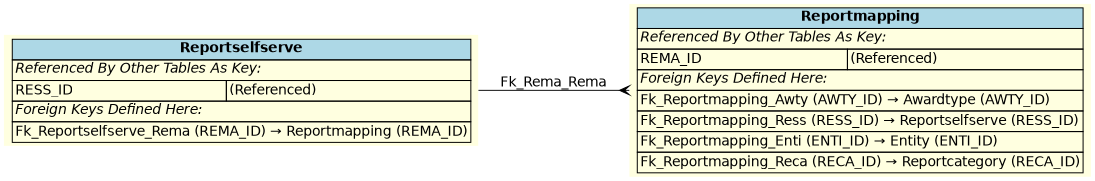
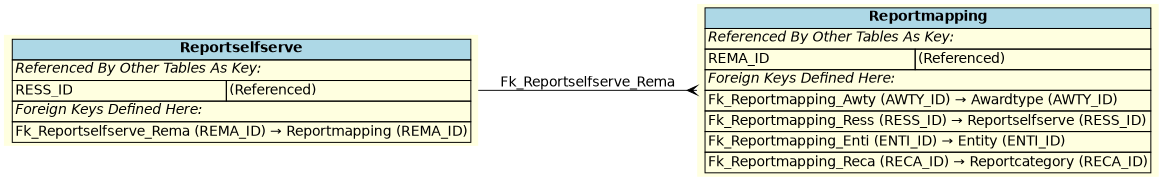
edge "Reportselfserve" -- "Reportmapping": label " Fk_Rema_Rema " -> " Fk_Reportselfserve_Rema "
